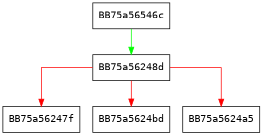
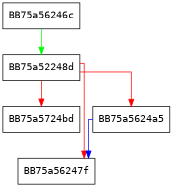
node "BB75a56546c": label "BB75a56546c" -> "BB75a56246c"
node "BB75a56248d": label "BB75a56248d" -> "BB75a52248d"
node "BB75a5624bd": label "BB75a5624bd" -> "BB75a5724bd"
edge "BB75a5624a5" -> "BB75a56247f": added
